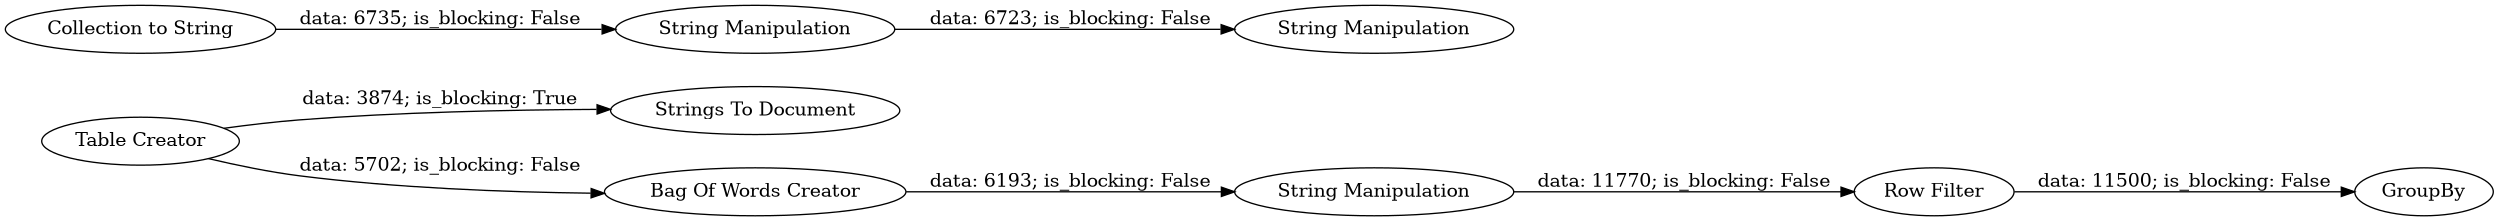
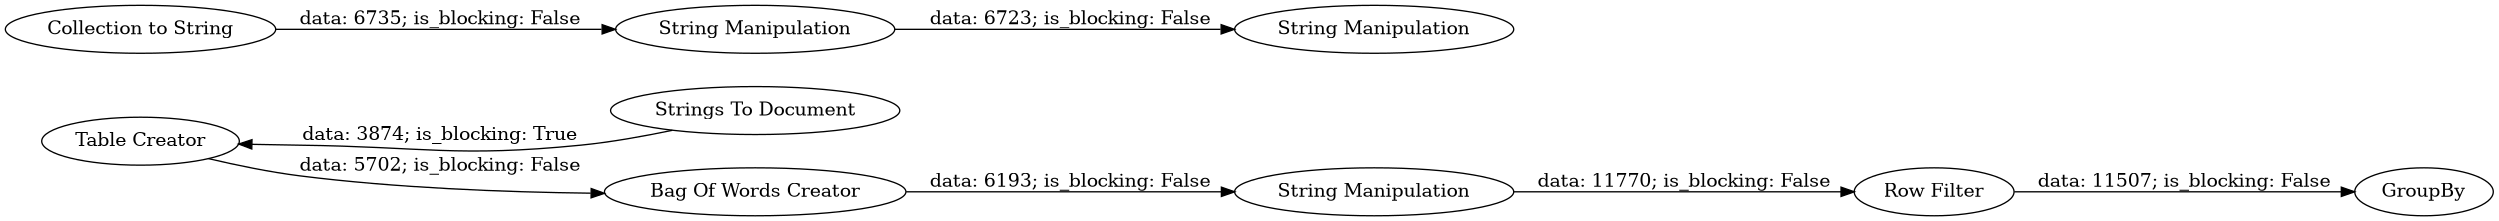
edge "Table Creator" -> "Strings To Document": reversed
edge "Row Filter" -> "GroupBy": label "data: 11500; is_blocking: False" -> "data: 11507; is_blocking: False"
